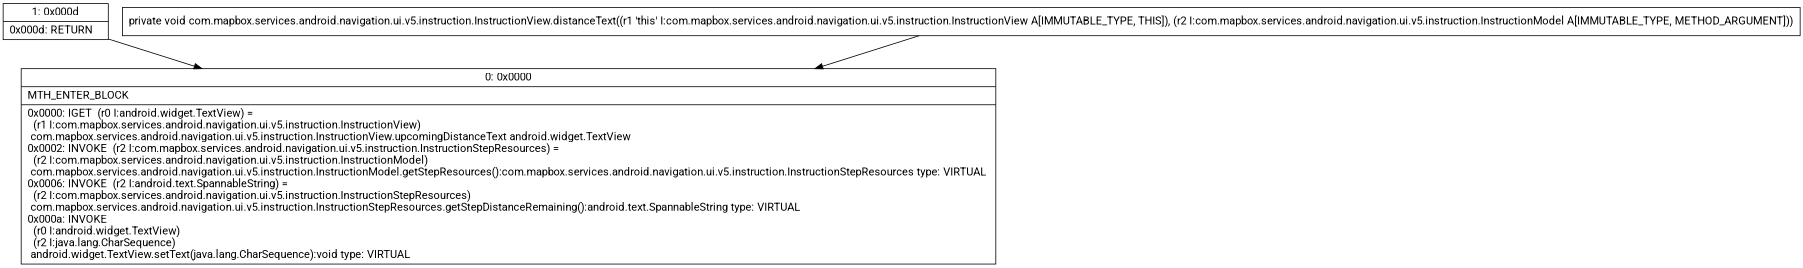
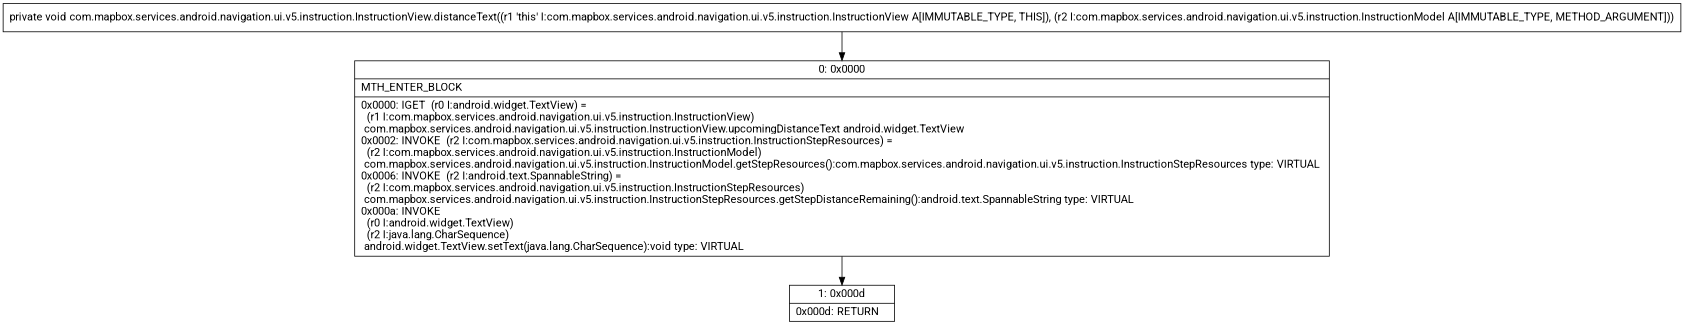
edge "1: 0x000d" -> "0: 0x0000": reversed
